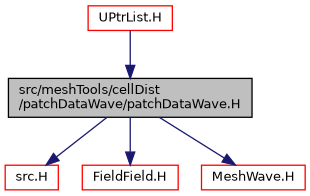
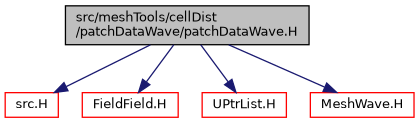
edge "UPtrList.H" -> "src/meshTools/cellDist /patchDataWave/patchDataWave.H": reversed
